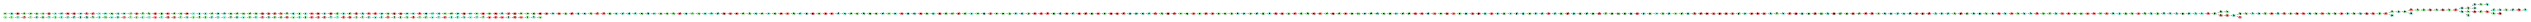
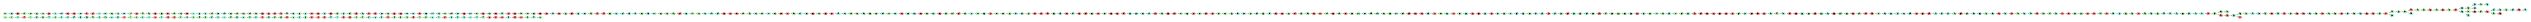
node "309": fillcolor palegreen -> salmon
node "316": fillcolor salmon -> aquamarine
